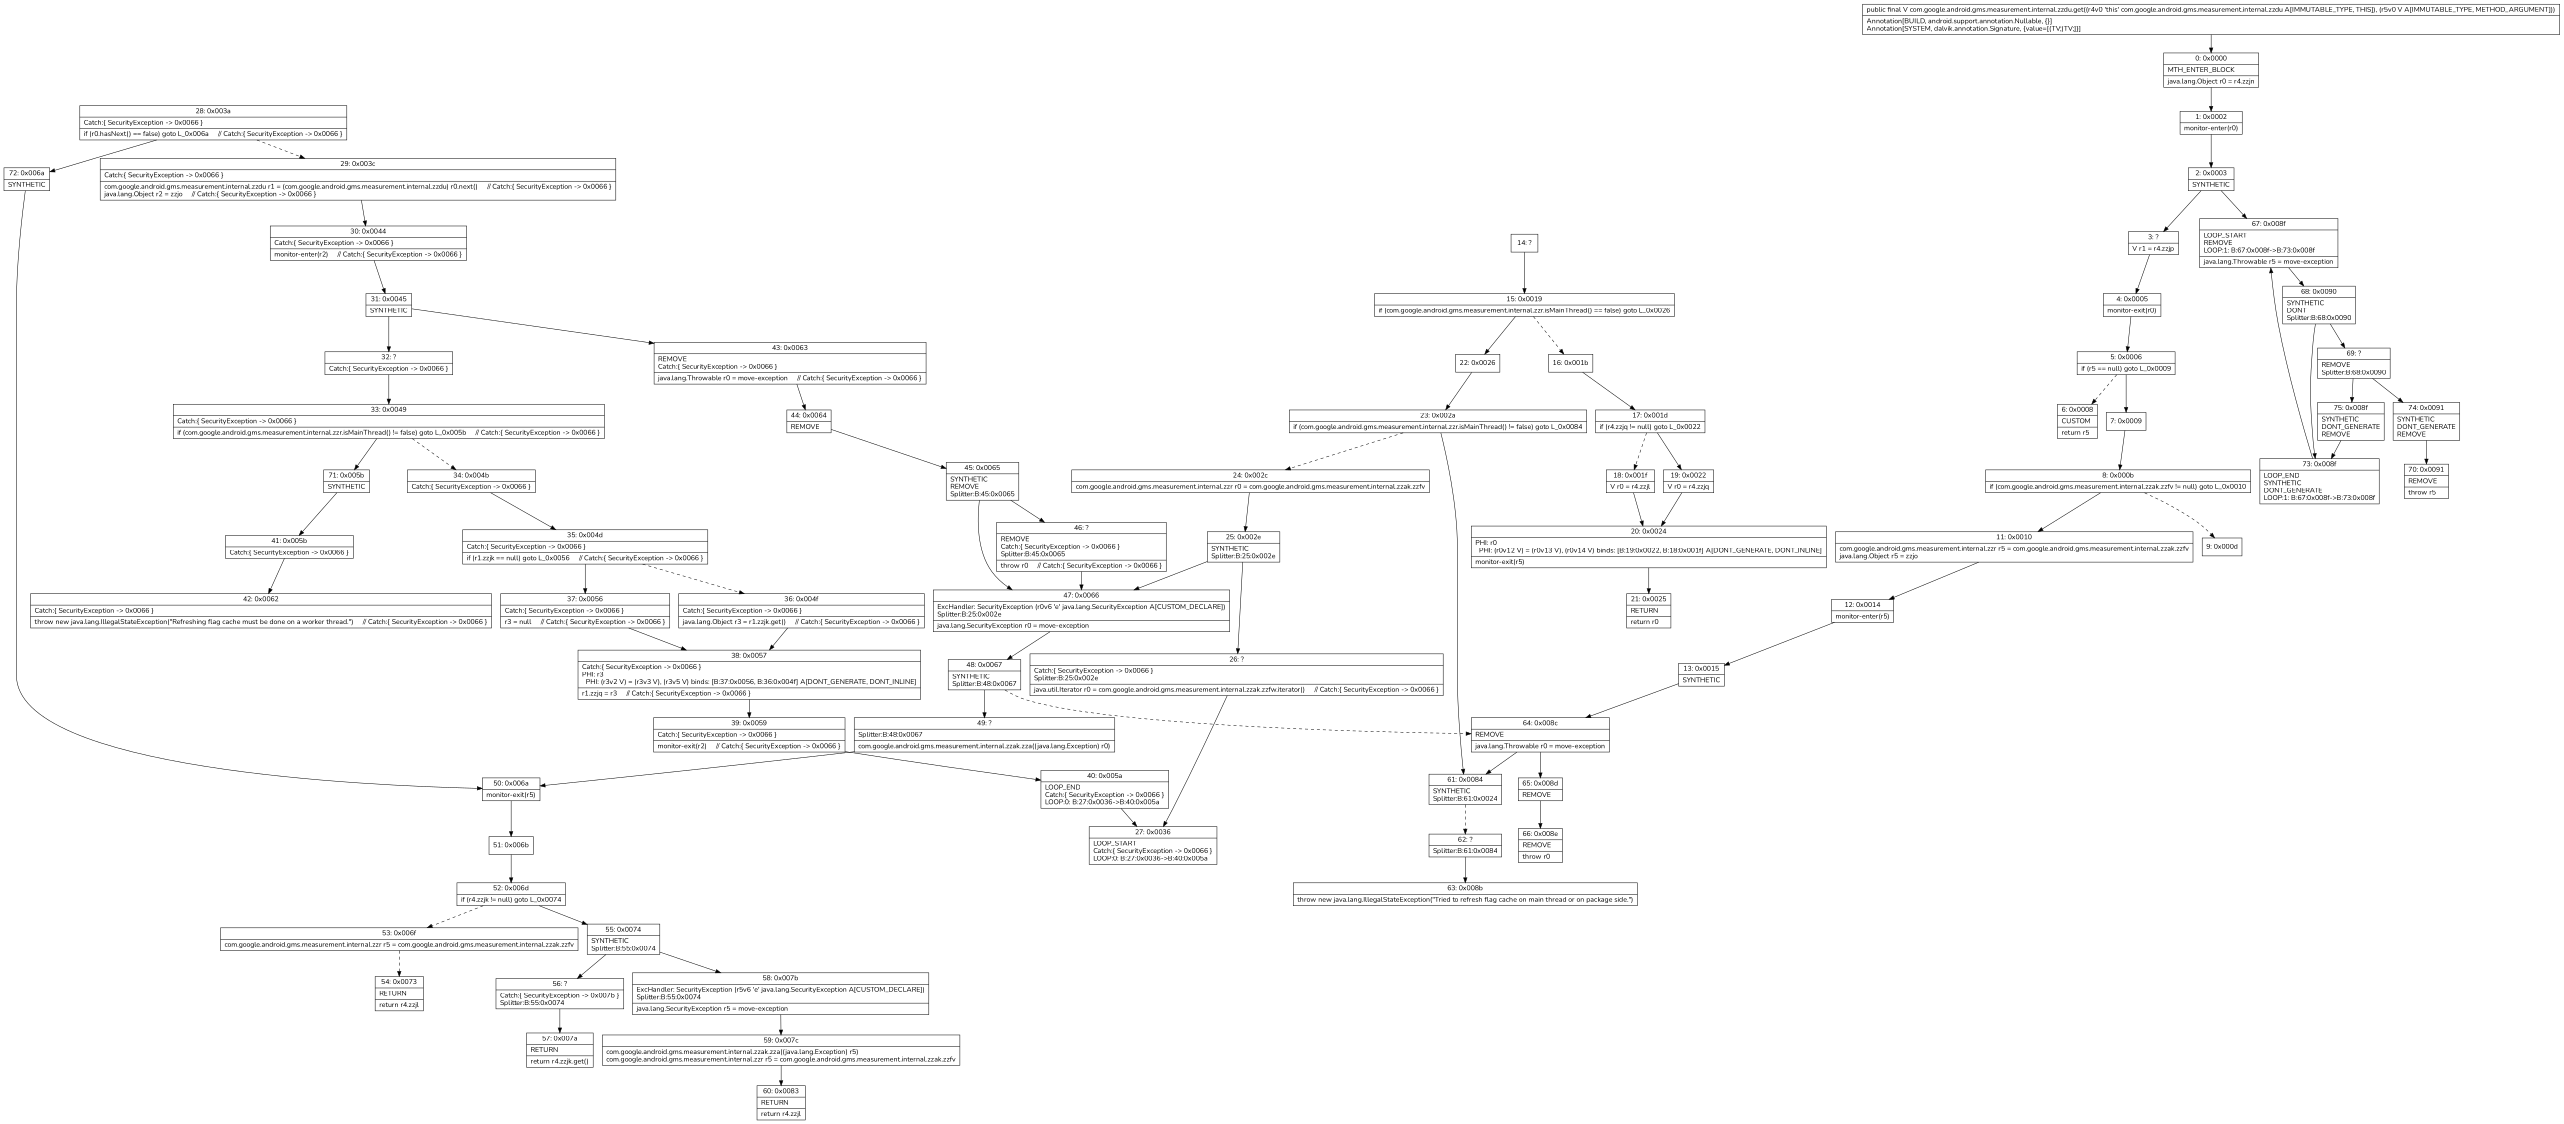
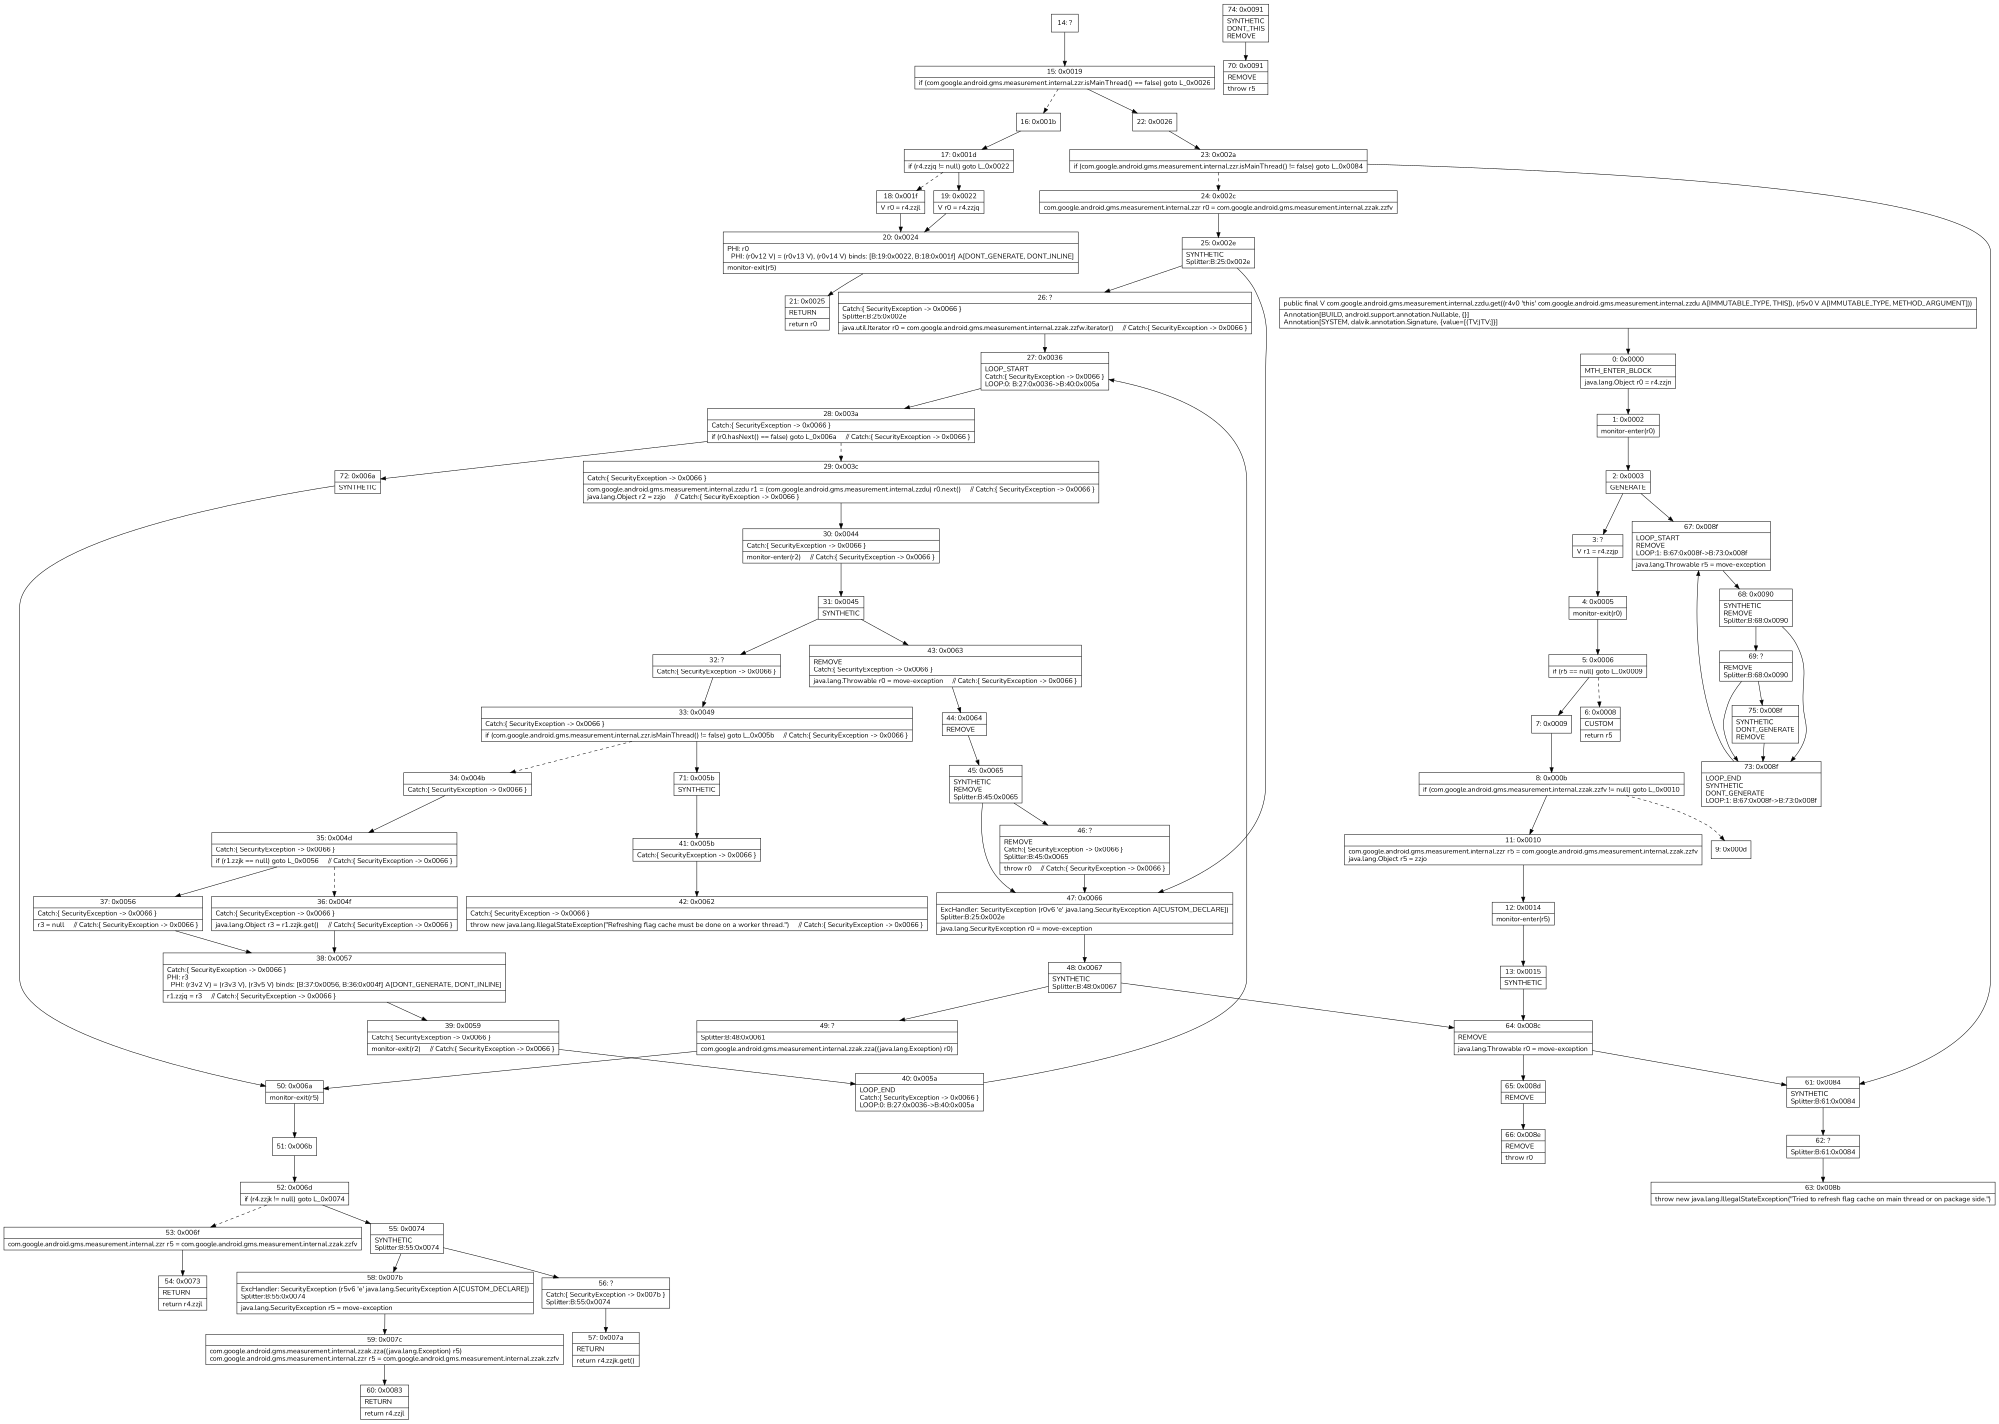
node "2: 0x0003": text "SYNTHETIC" -> "GENERATE"
node "68: 0x0090": text "DONT" -> "REMOVE"
edge "69: ?" -> "74: 0x0091": now "69: ?" -> "73: 0x008f"
edge "27: 0x0036" -> "28: 0x003a": added
node "74: 0x0091": text "DONT_GENERATE" -> "DONT_THIS"
edge "48: 0x0067" -> "64: 0x008c": style dashed -> solid
node "49: ?": text "Splitter:B:48:0x0067" -> "Splitter:B:48:0x0061"
node "61: 0x0084": text "Splitter:B:61:0x0024" -> "Splitter:B:61:0x0084"
edge "61: 0x0084" -> "62: ?": style dashed -> solid
edge "53: 0x006f" -> "54: 0x0073": style dashed -> solid
